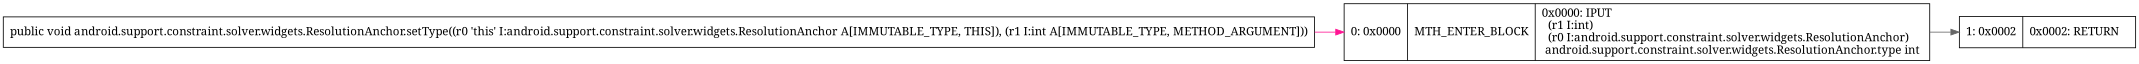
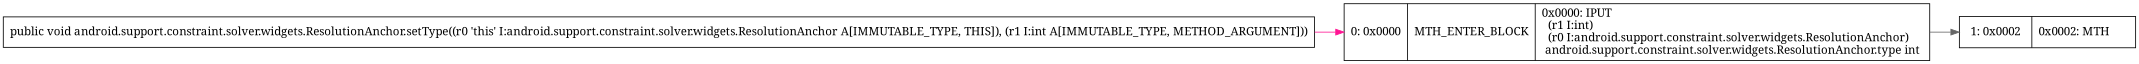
node "1: 0x0002": text "0x0002: RETURN" -> "0x0002: MTH"
